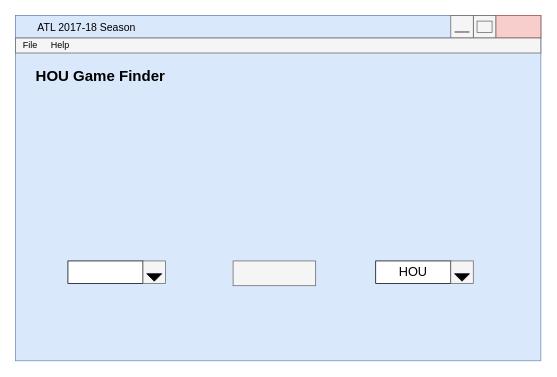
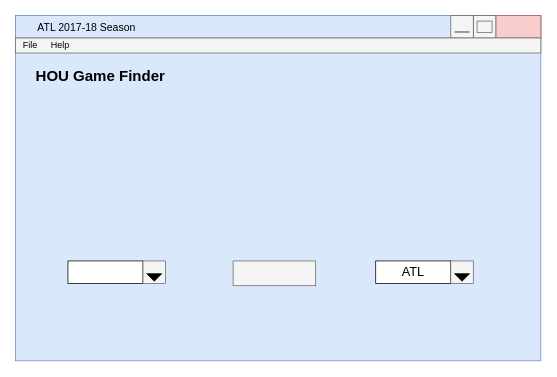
node "HOU": label "HOU" -> "ATL"
